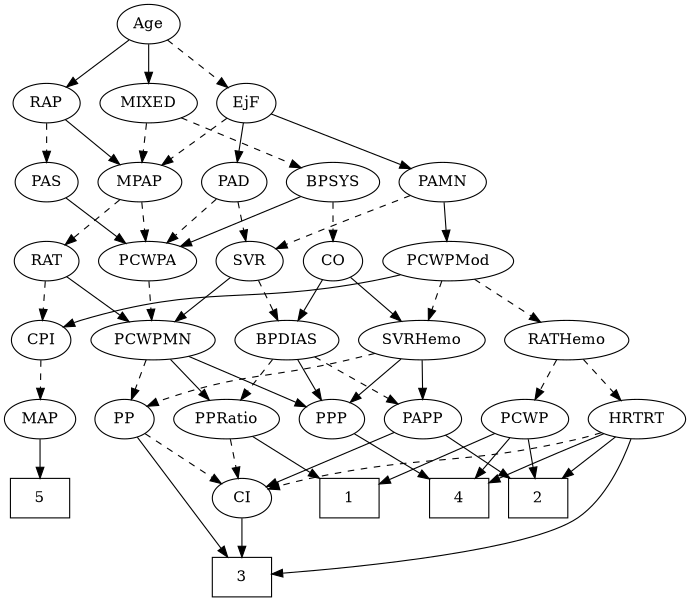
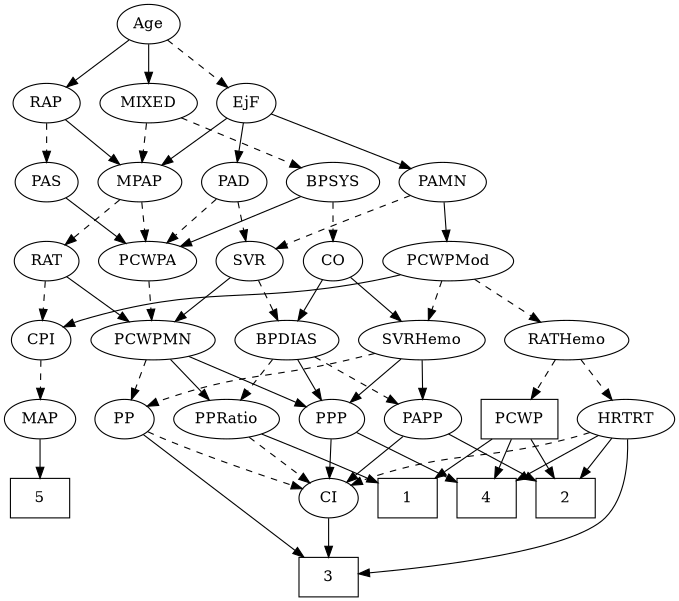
edge "EjF" -> "MPAP": style dashed -> solid
node "PCWP": shape ellipse -> box
edge "PPP" -> "CI": added
